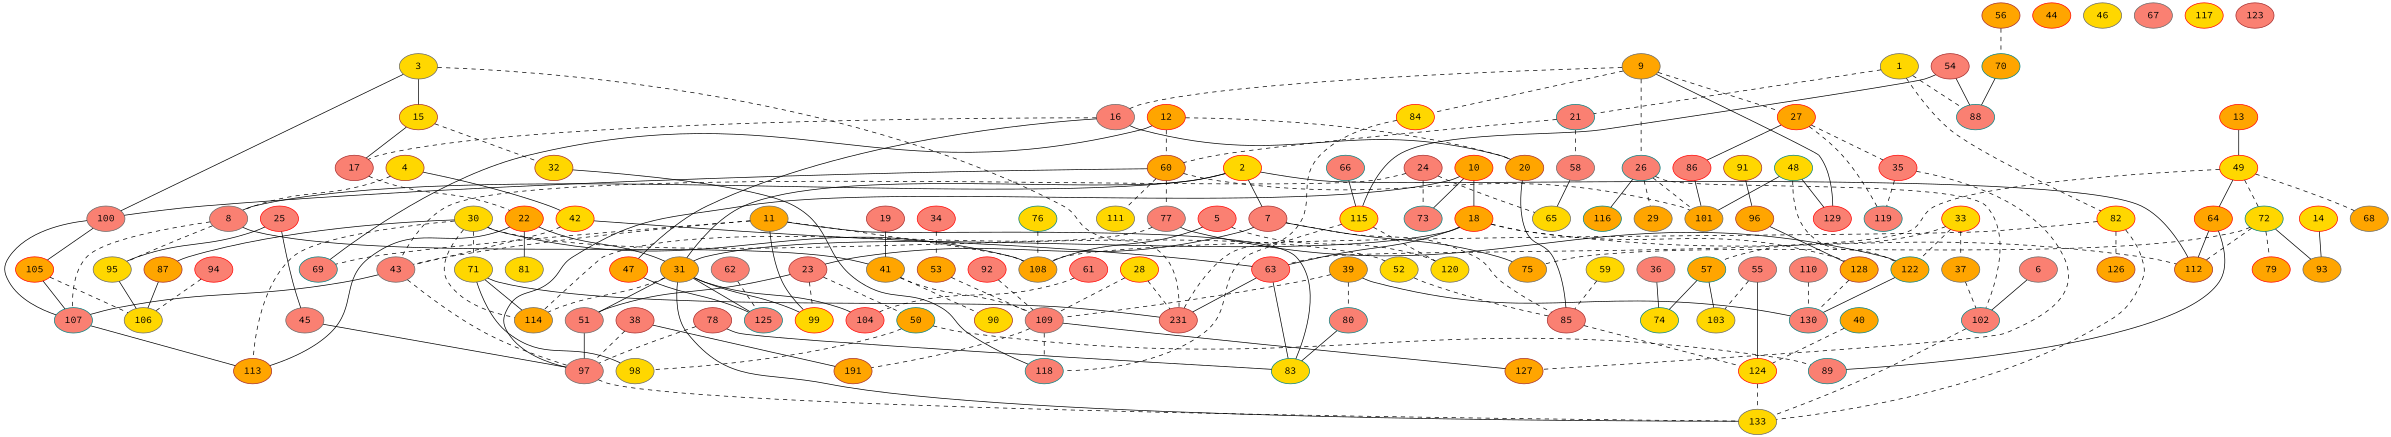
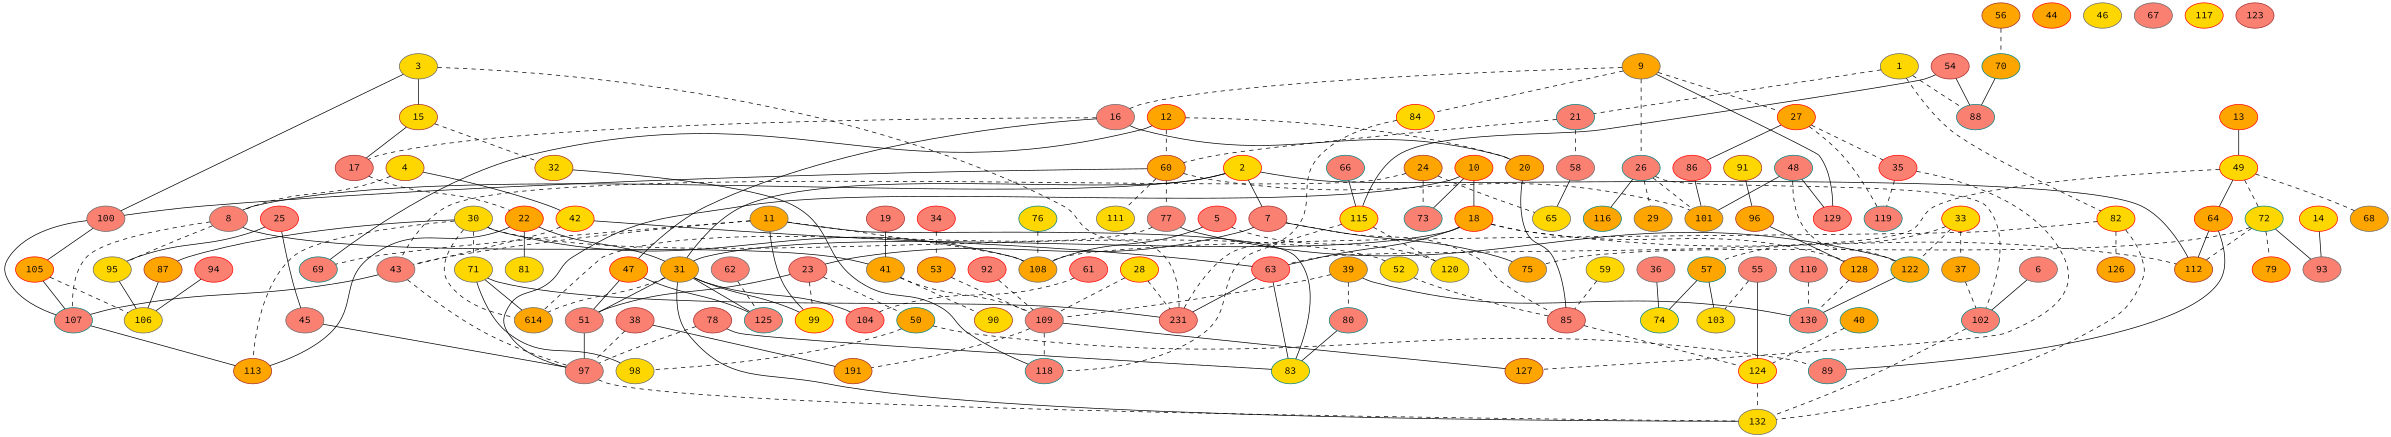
node "24": fillcolor salmon -> orange
node "48": fillcolor gold -> salmon
node "93": fillcolor orange -> salmon
edge "47" -- "51": added
edge "94" -- "106": style dashed -> solid
node "114": label "114" -> "614"
node "133": label "133" -> "132"
